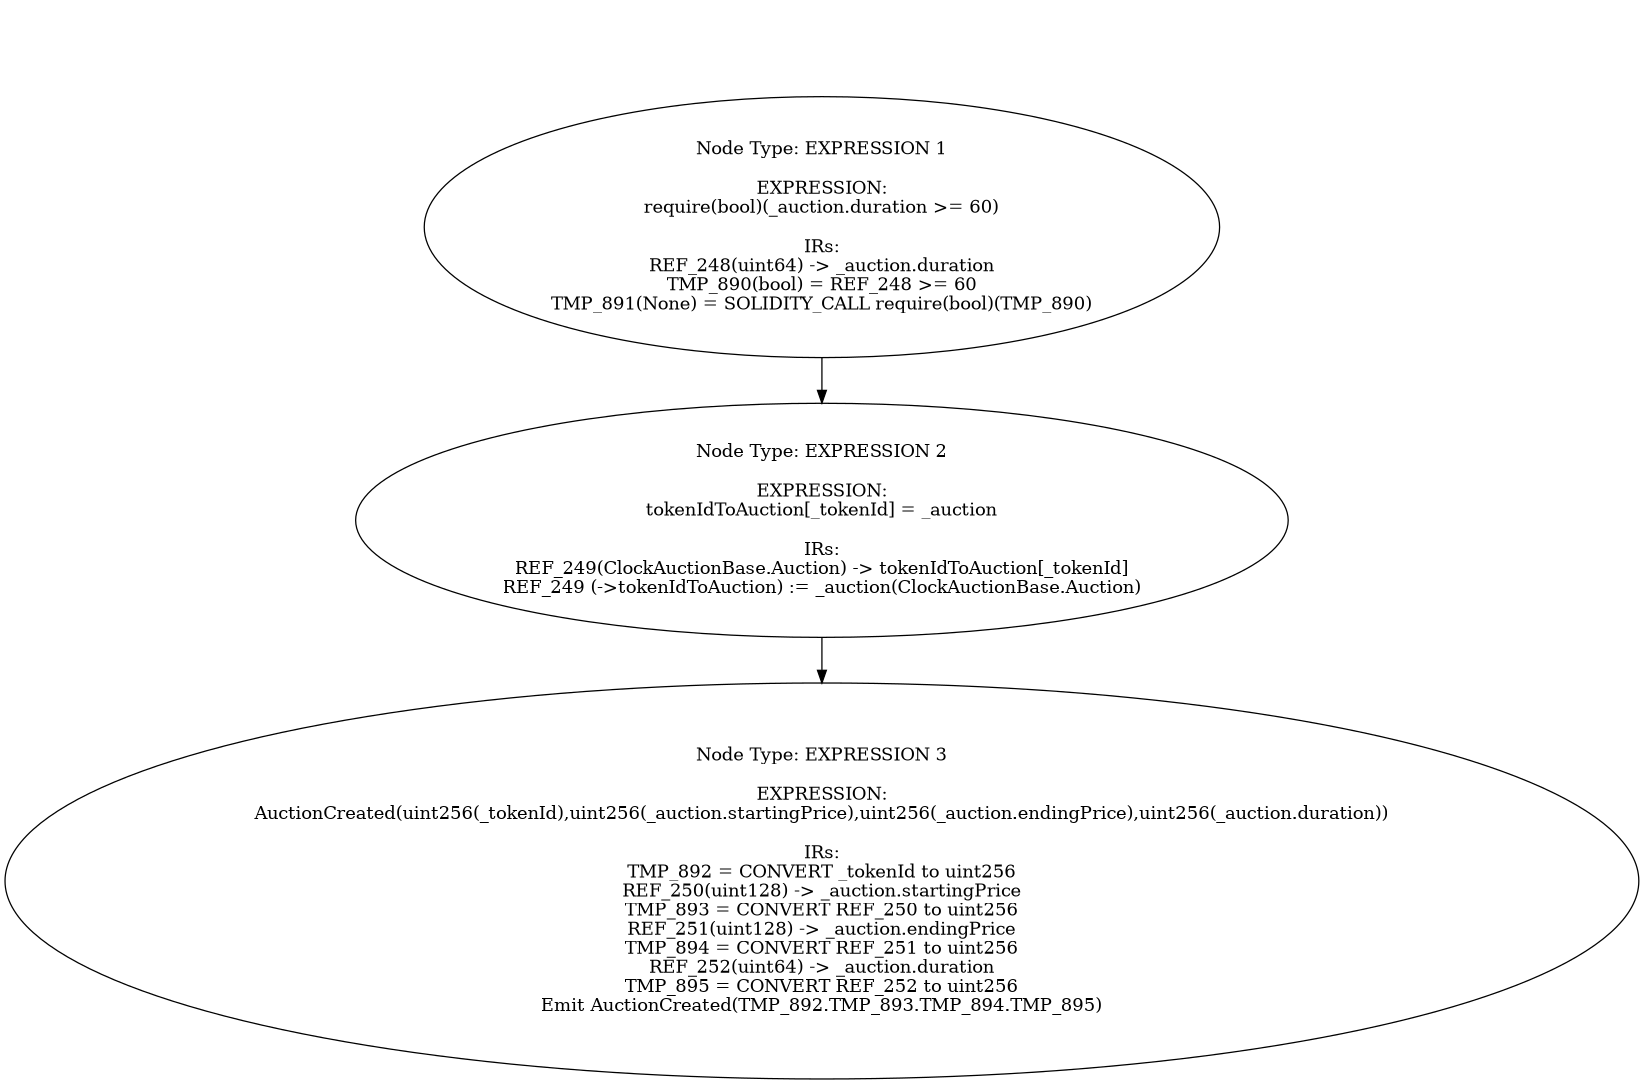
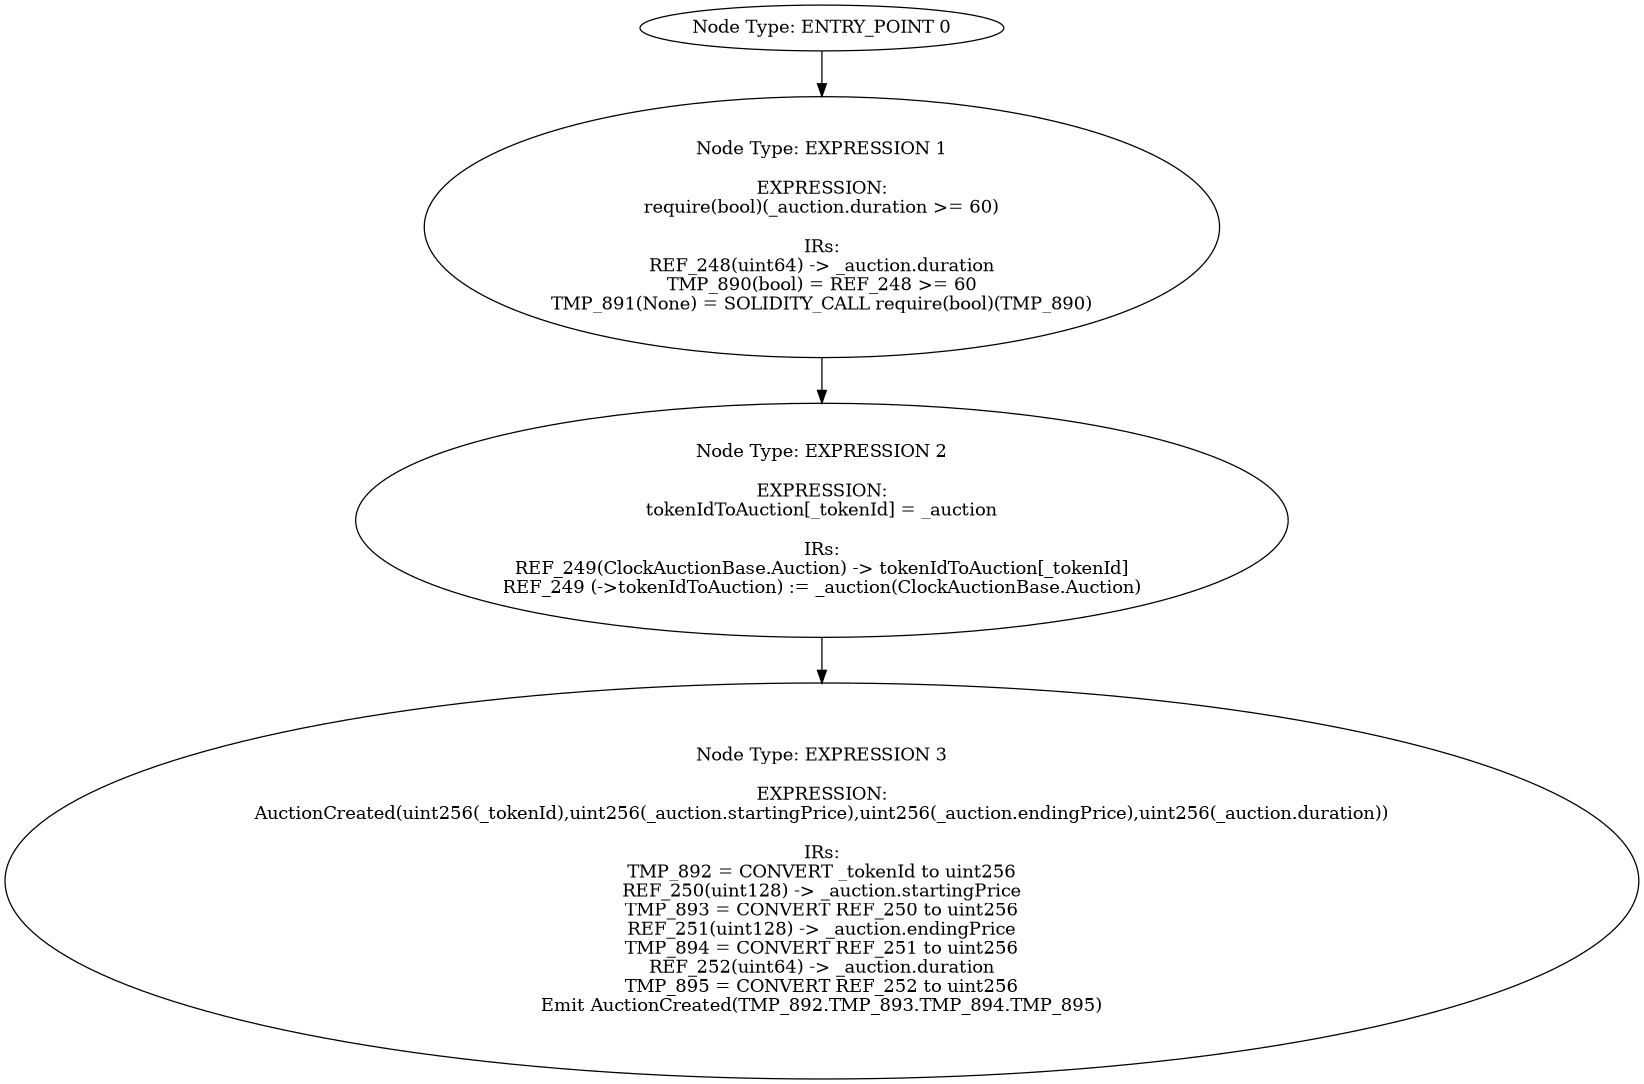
node "Node Type: ENTRY_POINT 0": added
